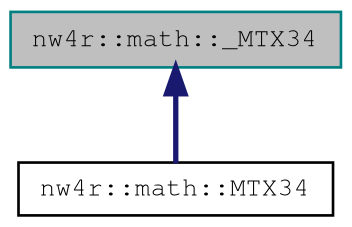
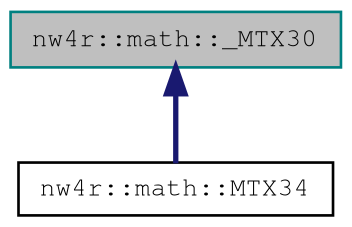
node "nw4r::math::_MTX34": label "nw4r::math::_MTX34" -> "nw4r::math::_MTX30"
